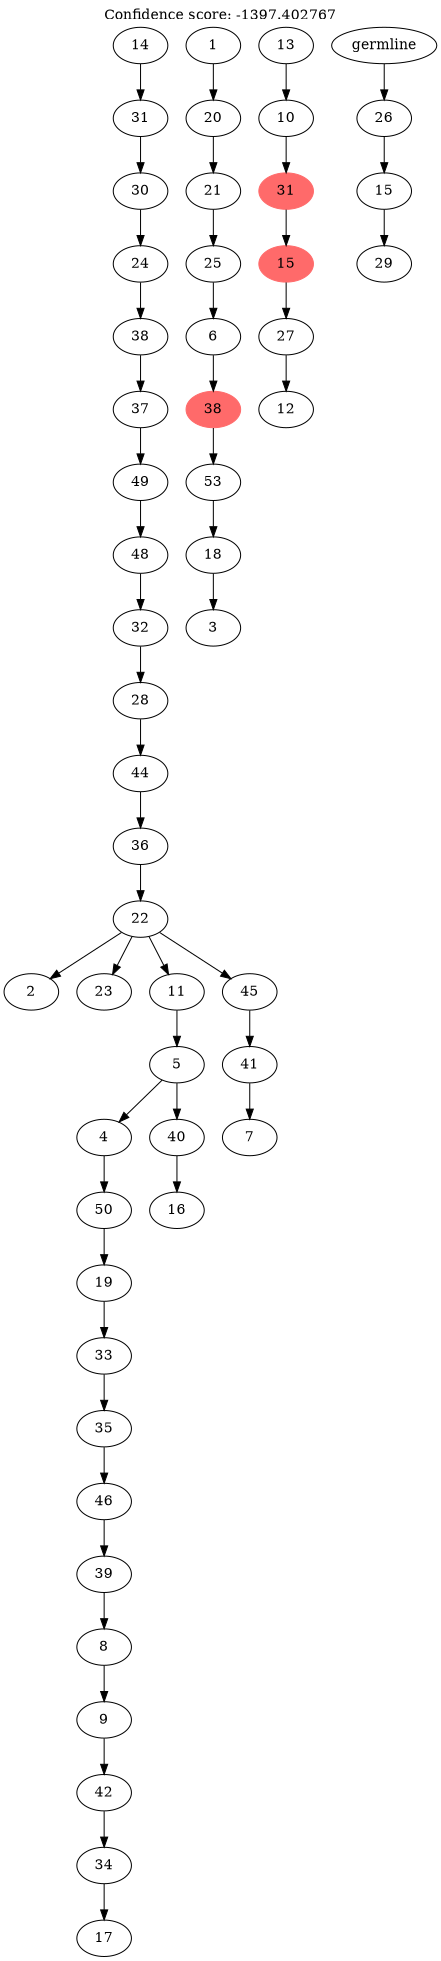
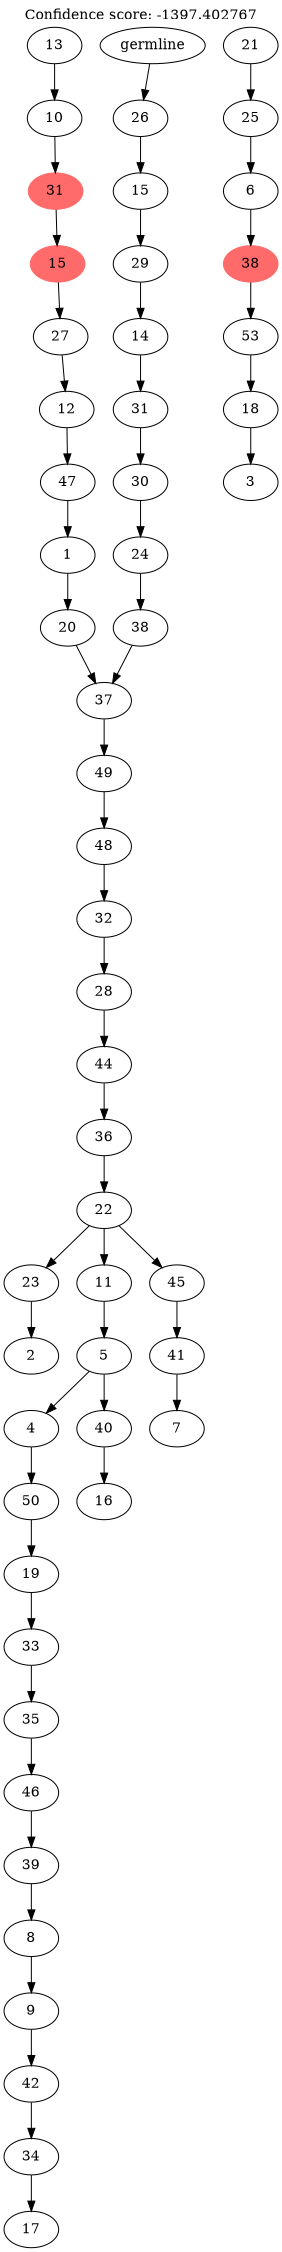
edge "20" -> "21": now "20" -> "37"
edge "29" -> "14": added
node "47": added
edge "22" -> "2": now "23" -> "2"
